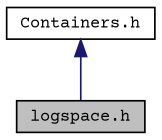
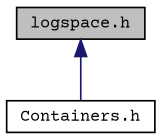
edge "logspace.h" -> "Containers.h": reversed
